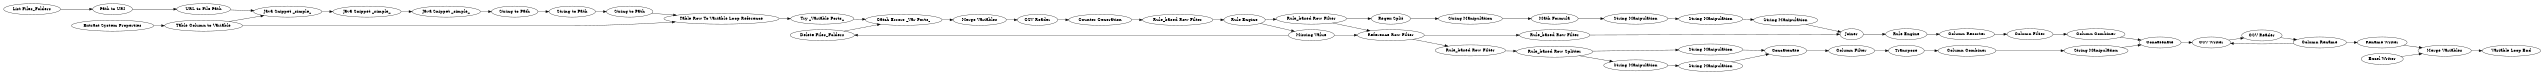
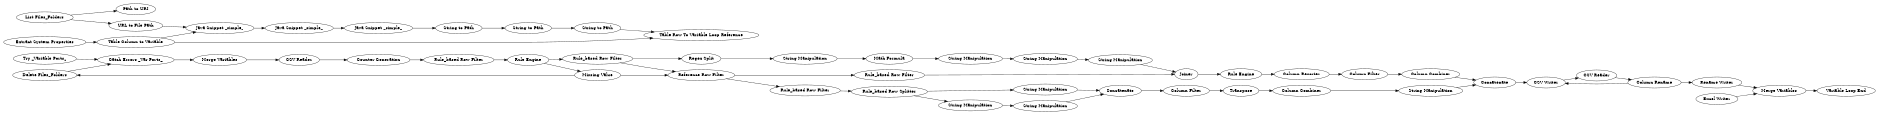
edge "Path to URI" -> "URL to File Path": now "List Files_Folders" -> "URL to File Path"
edge "Table Row To Variable Loop Reference" -> "Try _Variable Ports_": removed
